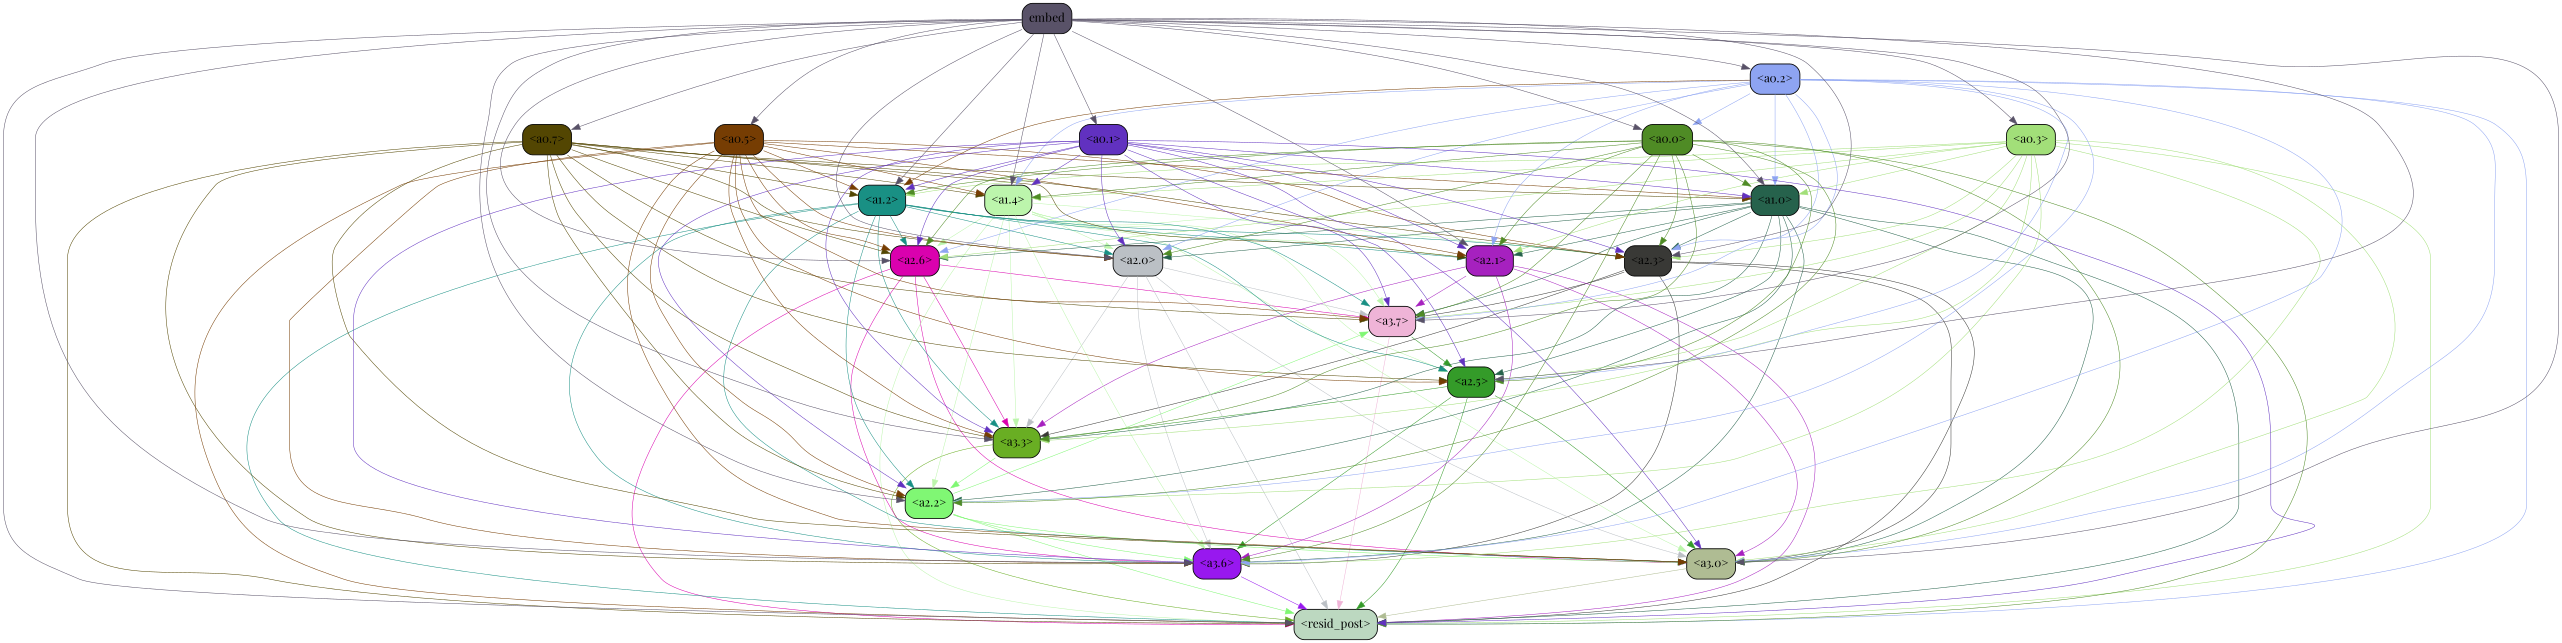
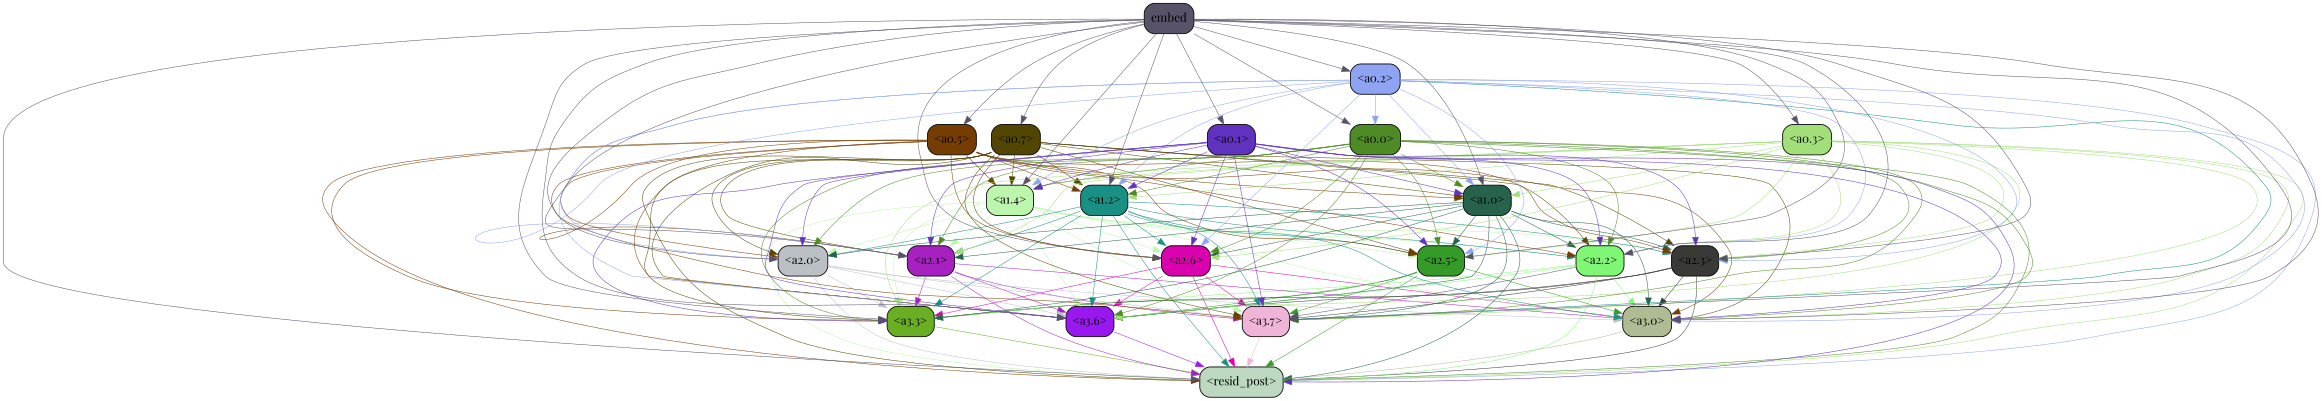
edge "<a0.2>" -> "<a1.2>": color #763d03 -> #8ea4f2
edge "<a0.2>" -> "<a3.7>": color #8ea4f2 -> #199084
edge "<a3.7>" -> "<a2.5>": reversed
edge "<a2.2>" -> "<a3.7>": color #80f774 -> #595268
edge "<a3.3>" -> "<a2.2>": reversed
